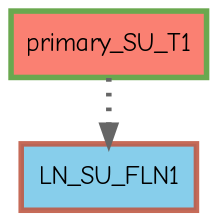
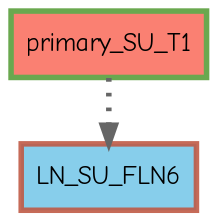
node "LN_SU_FLN1": label "LN_SU_FLN1" -> "LN_SU_FLN6"
